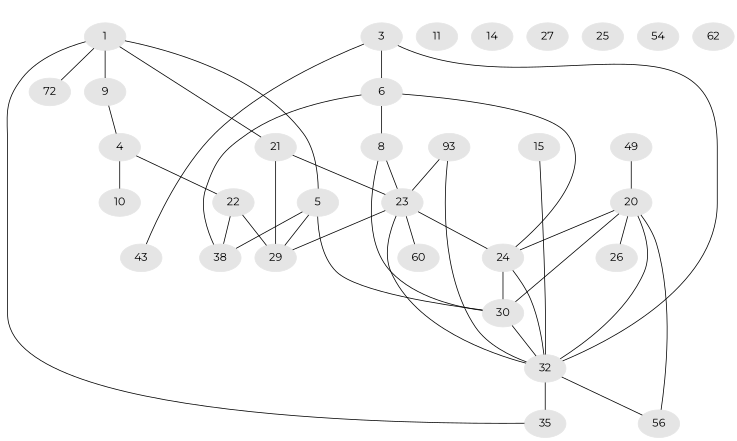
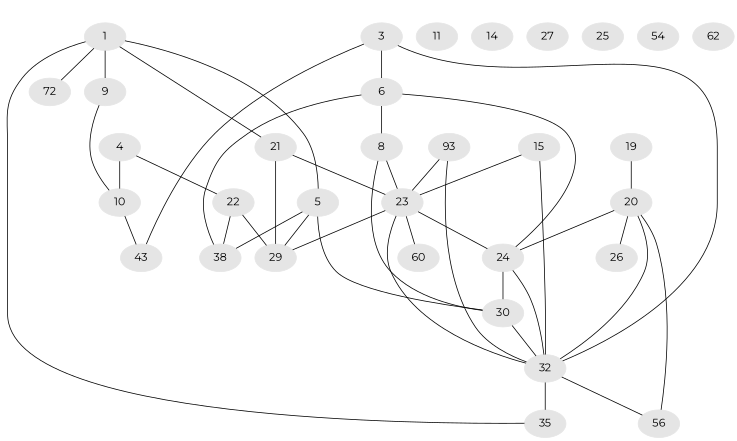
edge "9" -- "4": now "9" -- "10"
node "49": label "49" -> "19"
edge "15" -- "23": added
edge "10" -- "43": added
edge "20" -- "30": removed
